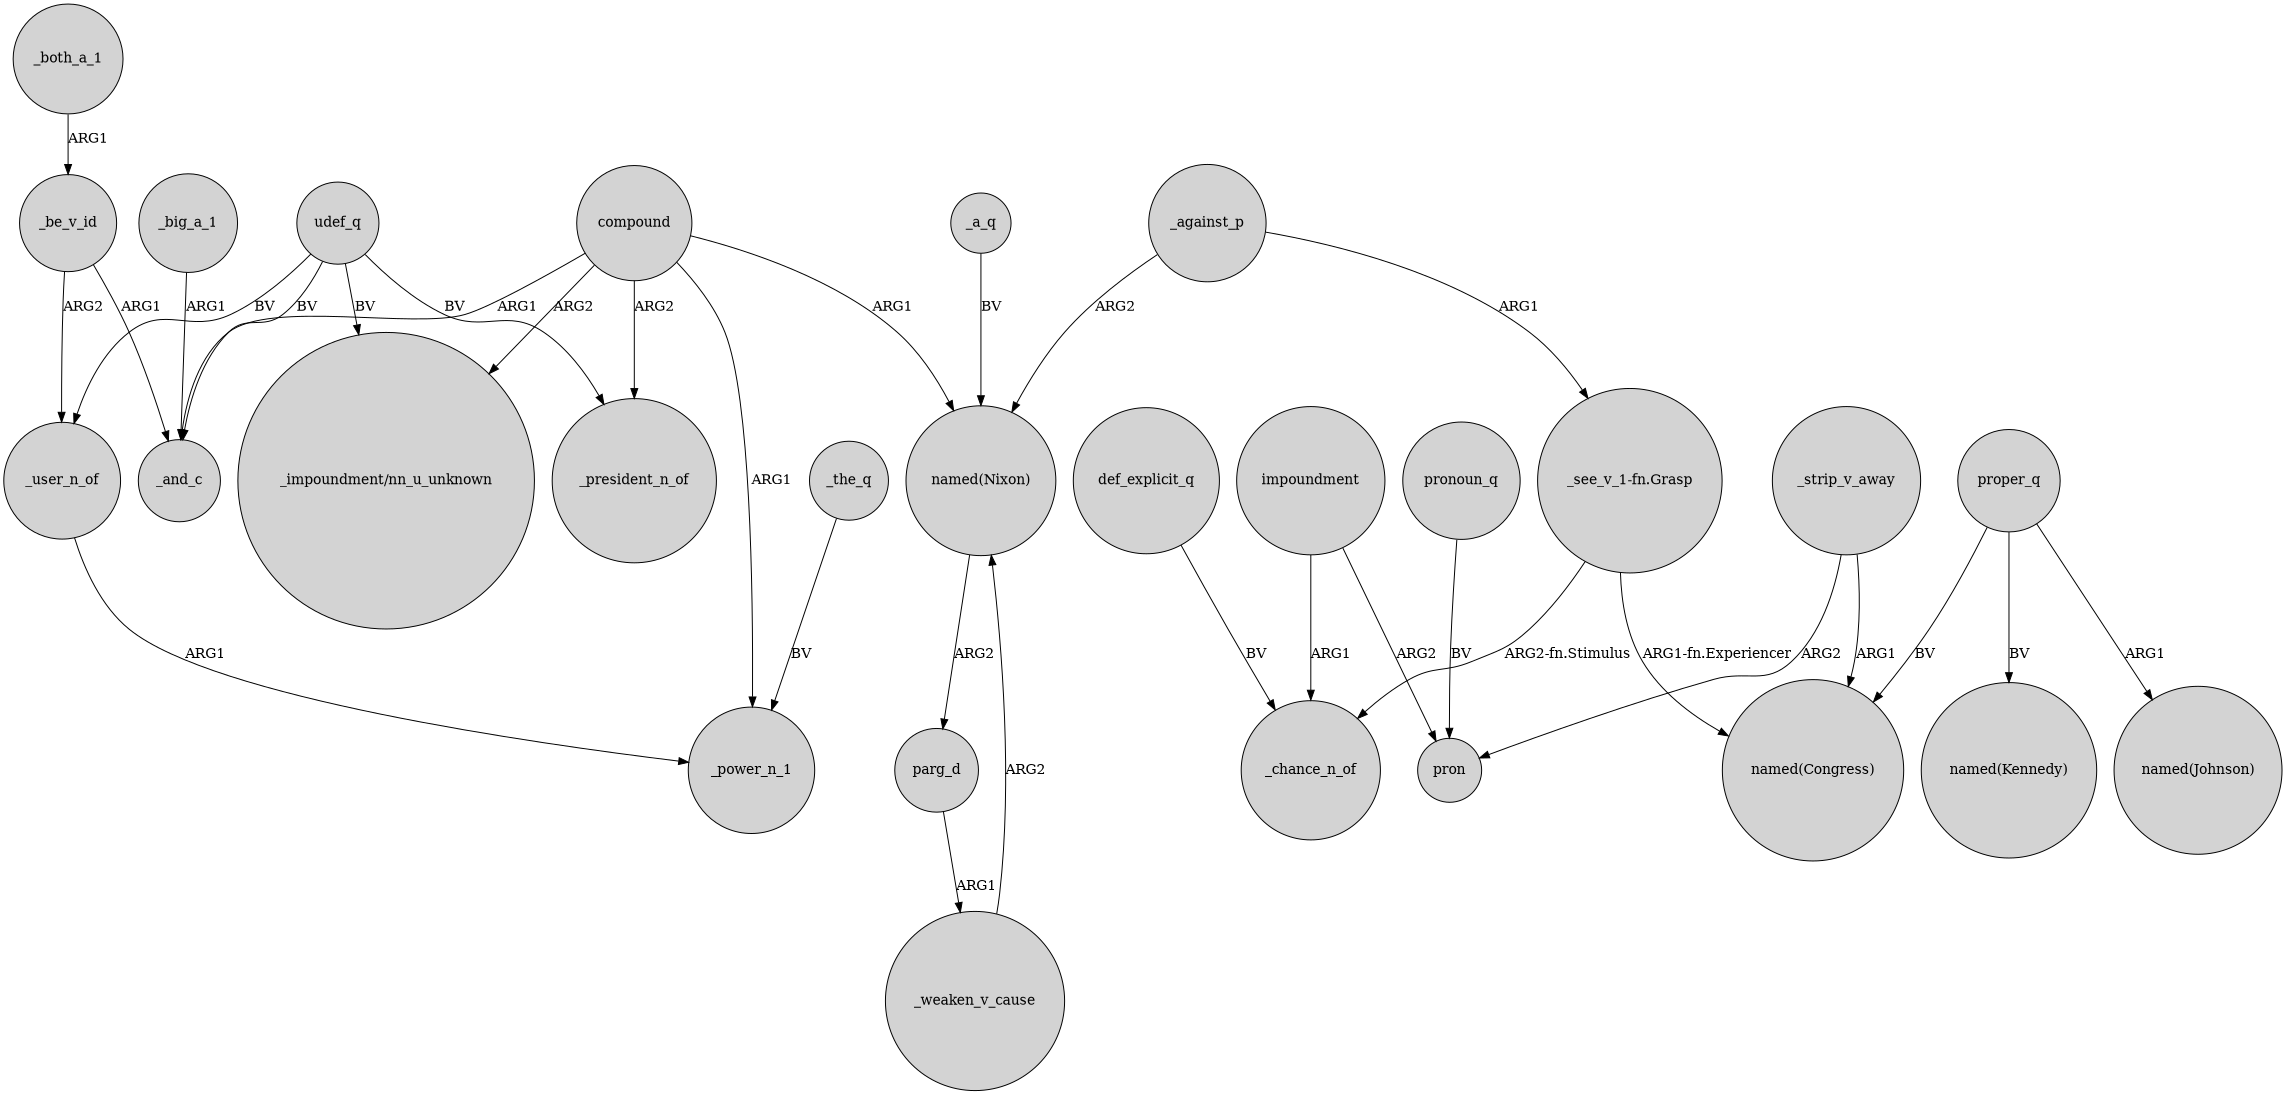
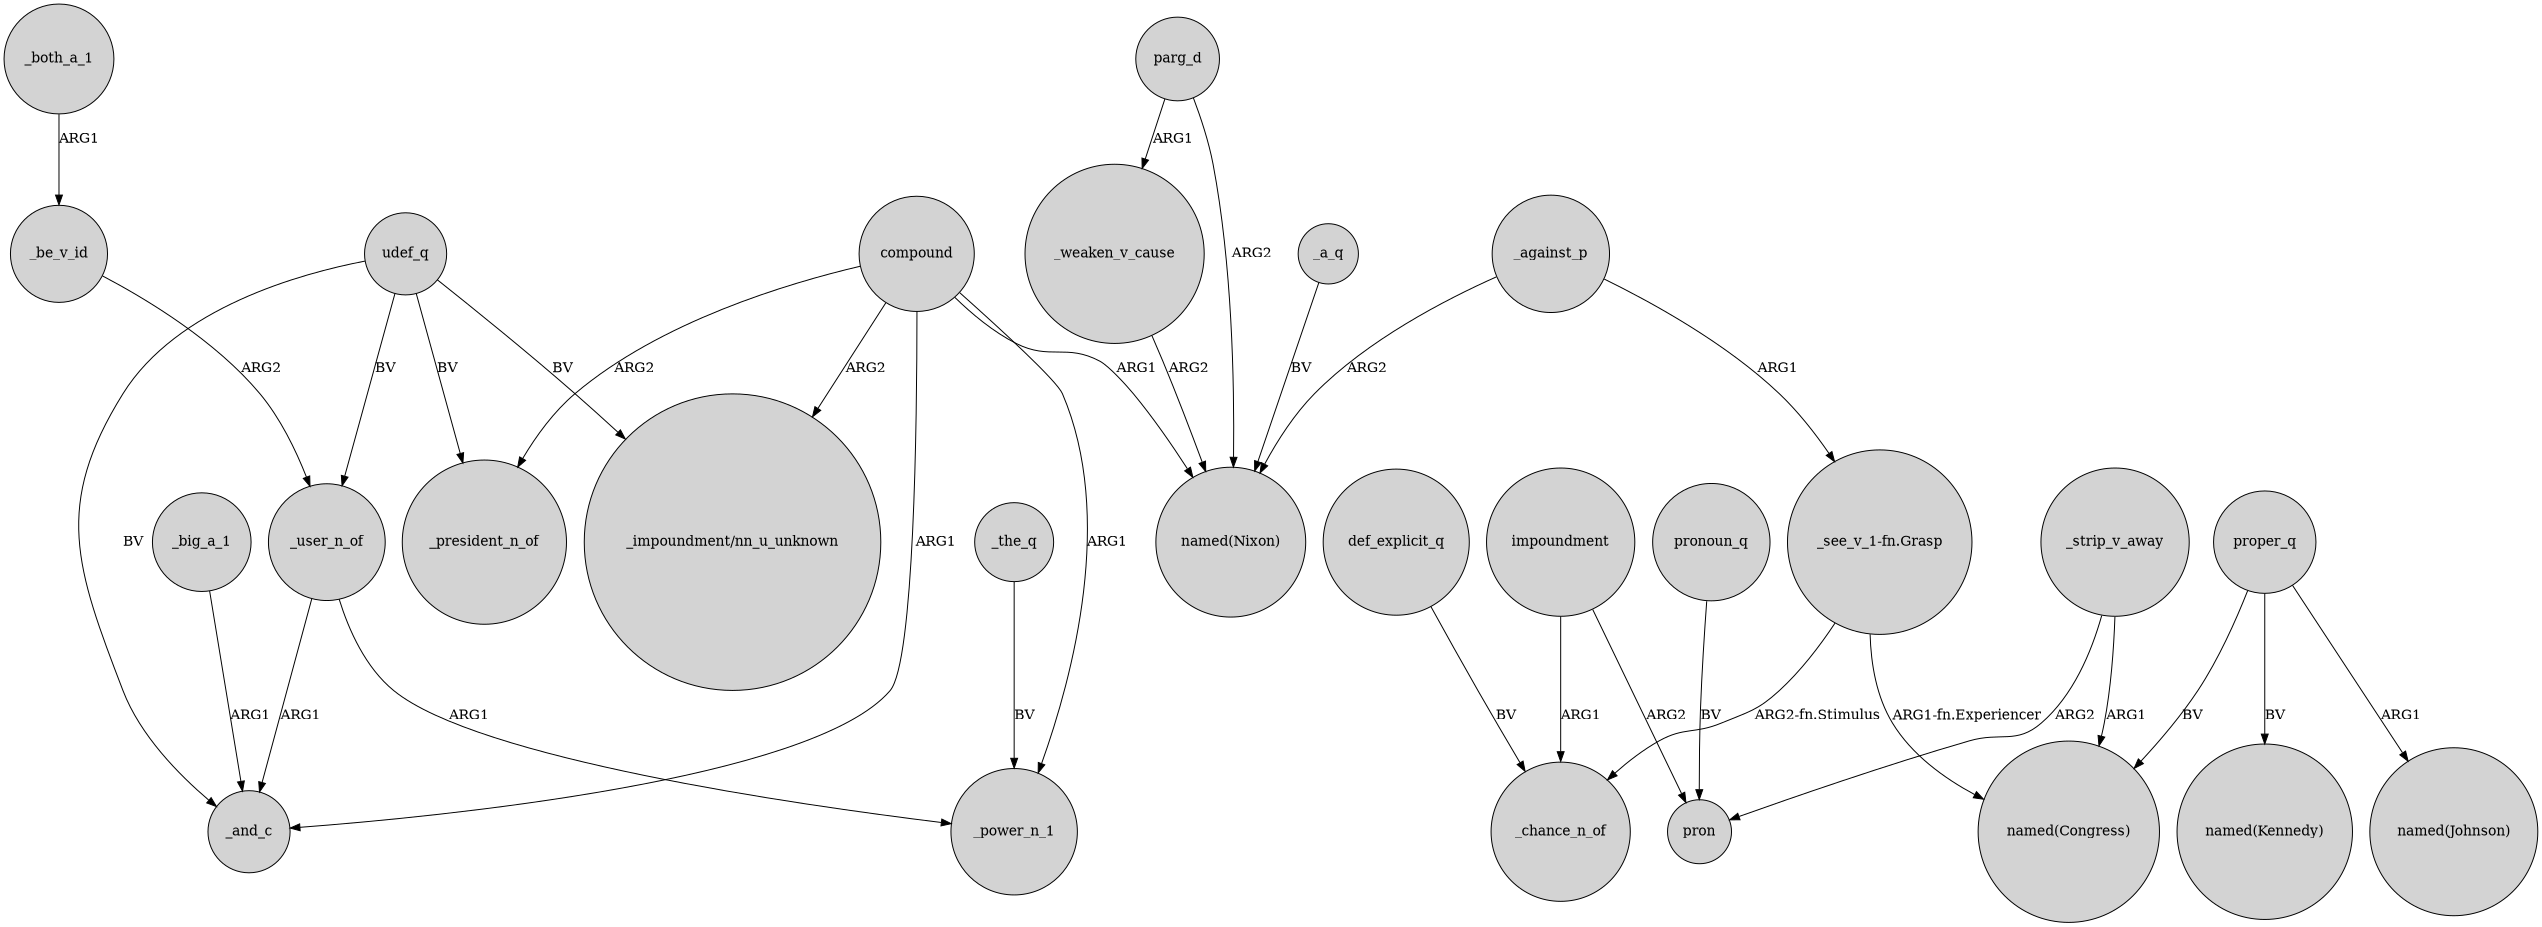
edge "_be_v_id" -> "_and_c": now "_user_n_of" -> "_and_c"
edge "named(Nixon)" -> "parg_d": reversed
